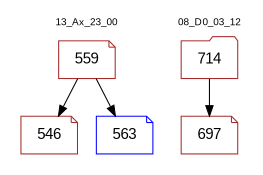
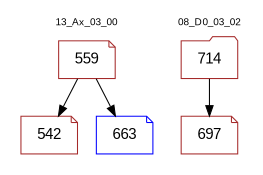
cluster "13_Ax_23_00": label "13_Ax_23_00" -> "13_Ax_03_00"
cluster "08_D0_03_12": label "08_D0_03_12" -> "08_D0_03_02"
node "546": label "546" -> "542"
node "563": label "563" -> "663"
